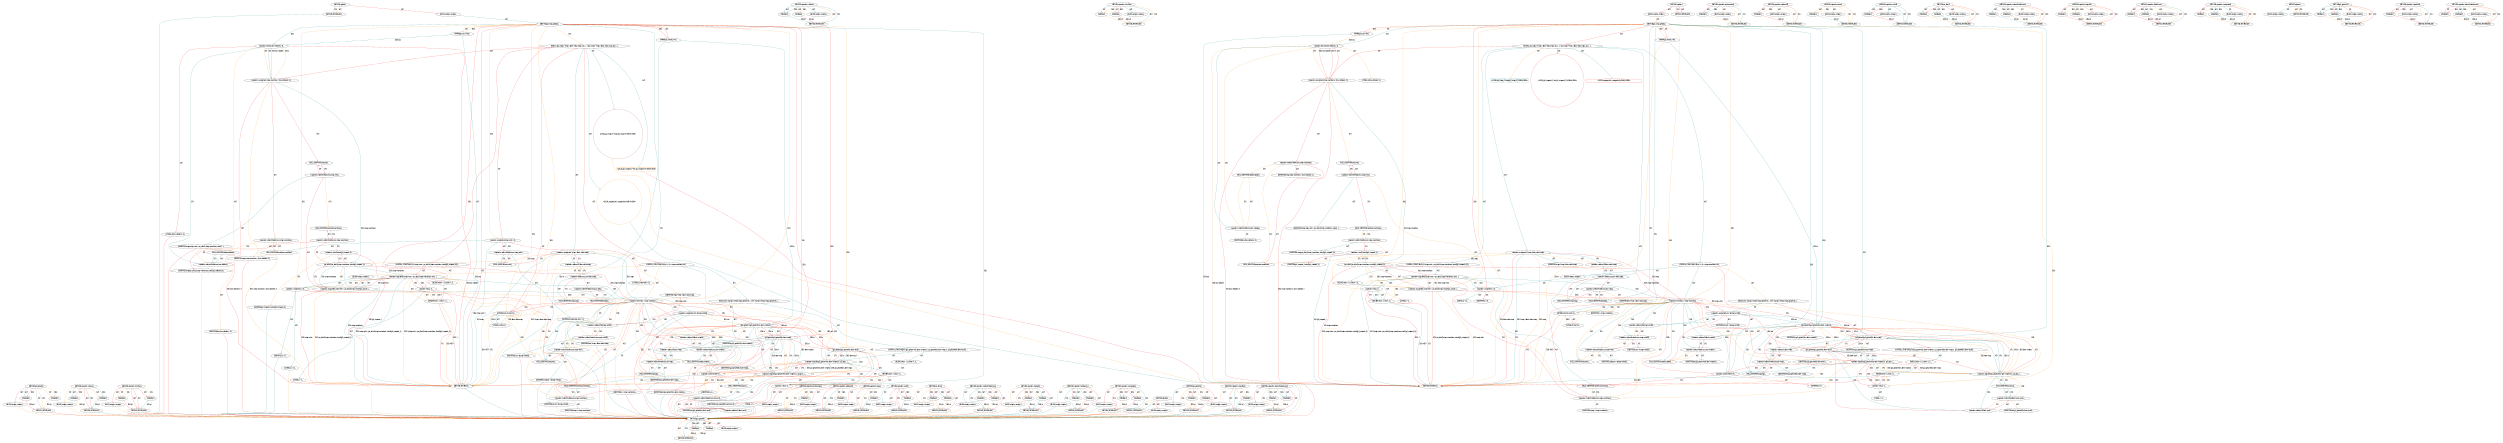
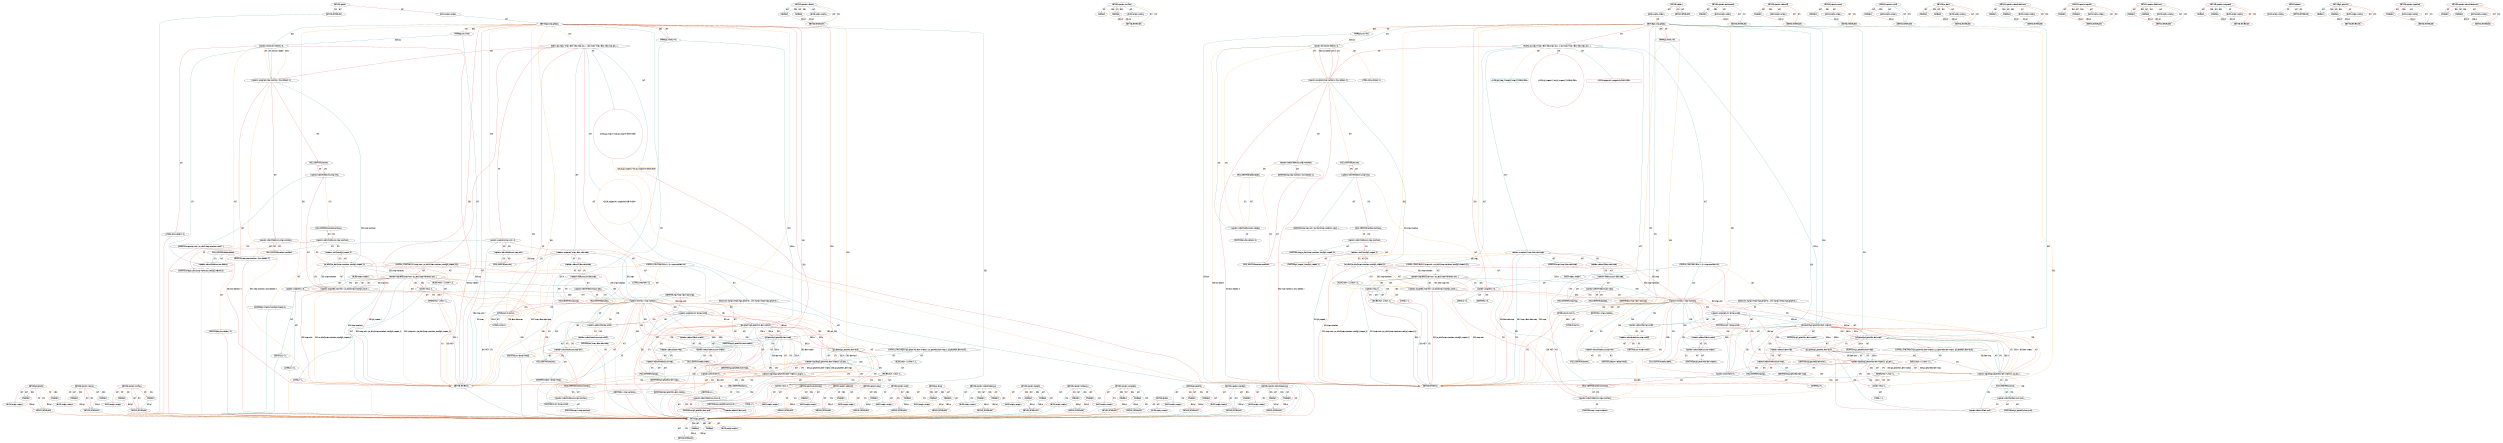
node "(IDENTIFIER,cmap,cmap->ents = 0)": removed
